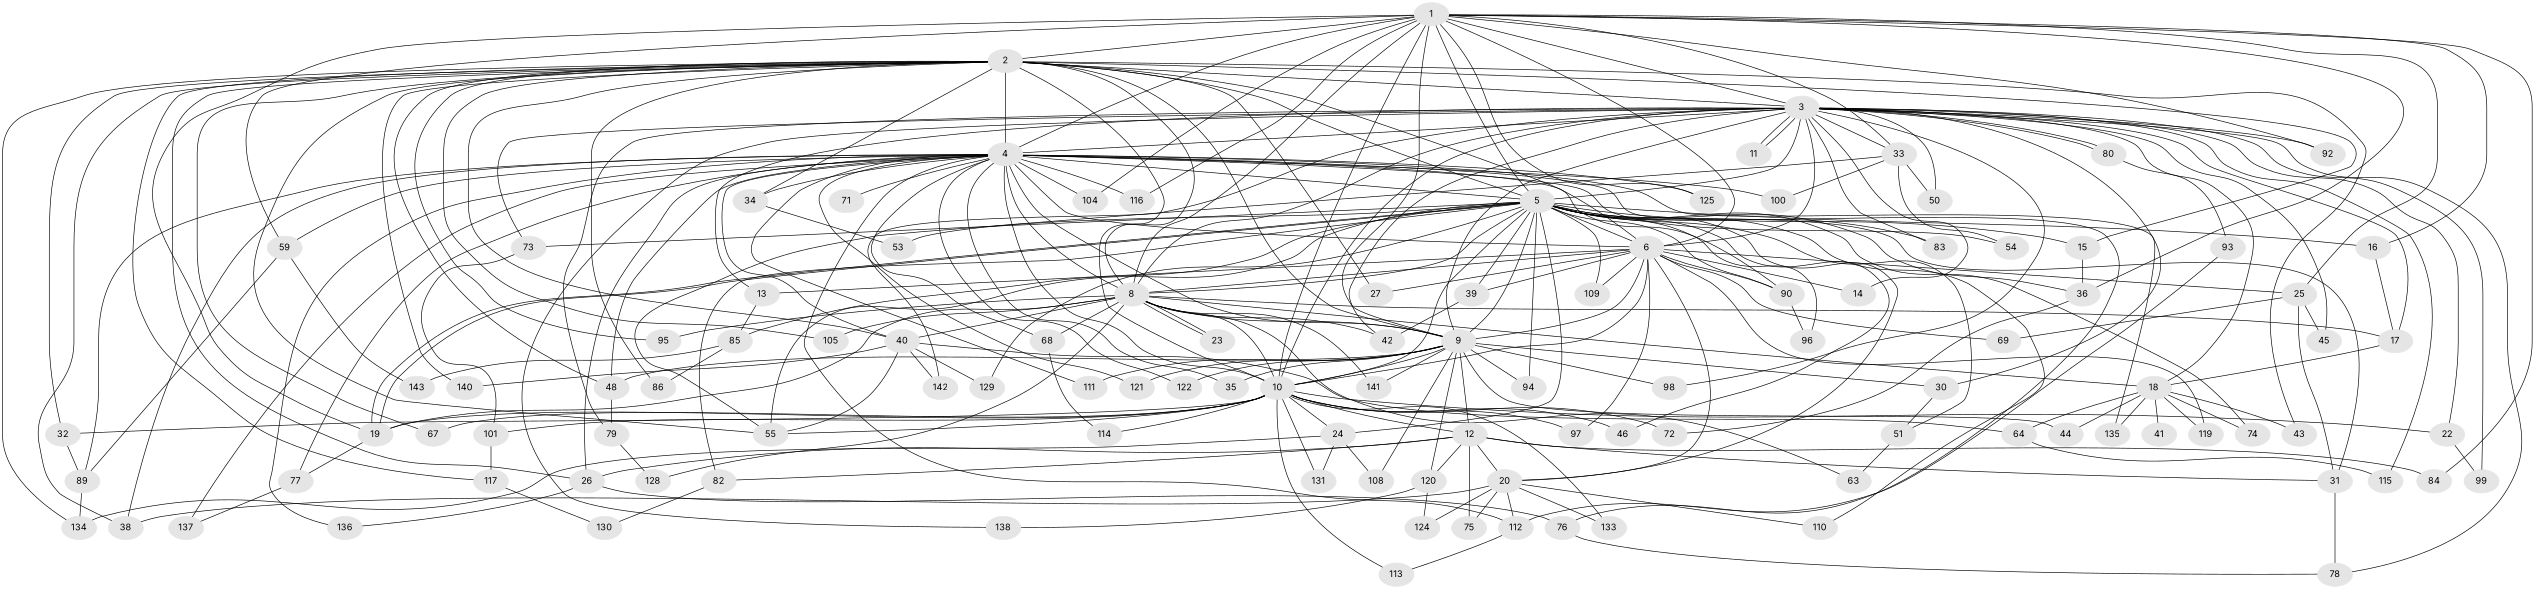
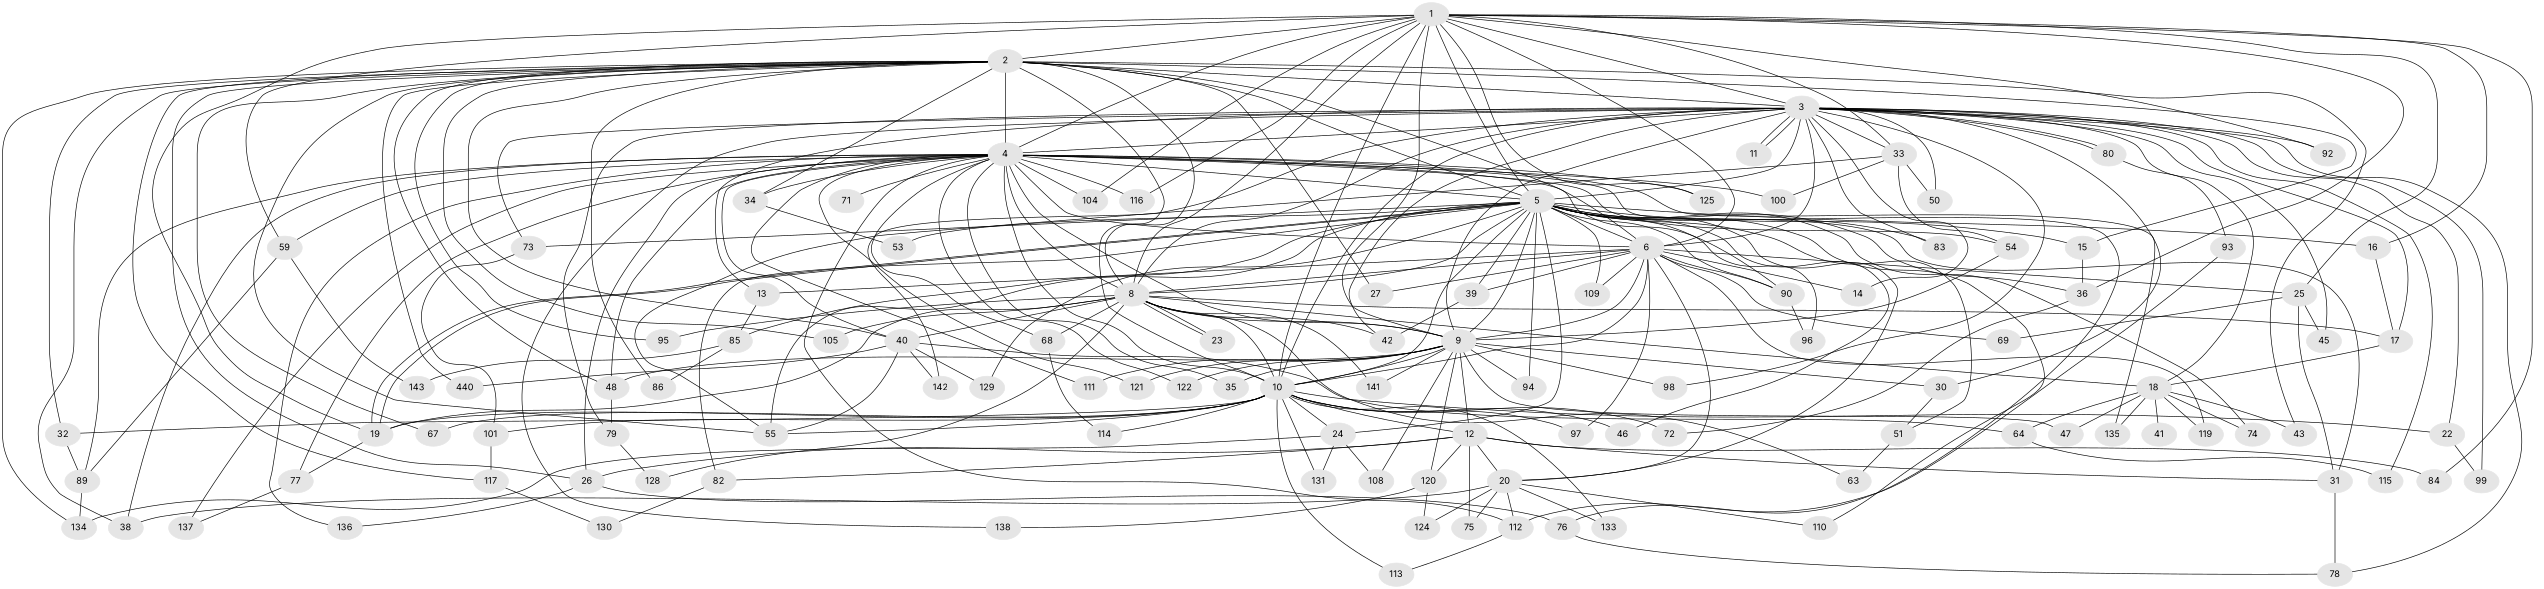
edge "2" -- "9": now "54" -- "9"
node "140": label "140" -> "440"
node "44": label "44" -> "47"
